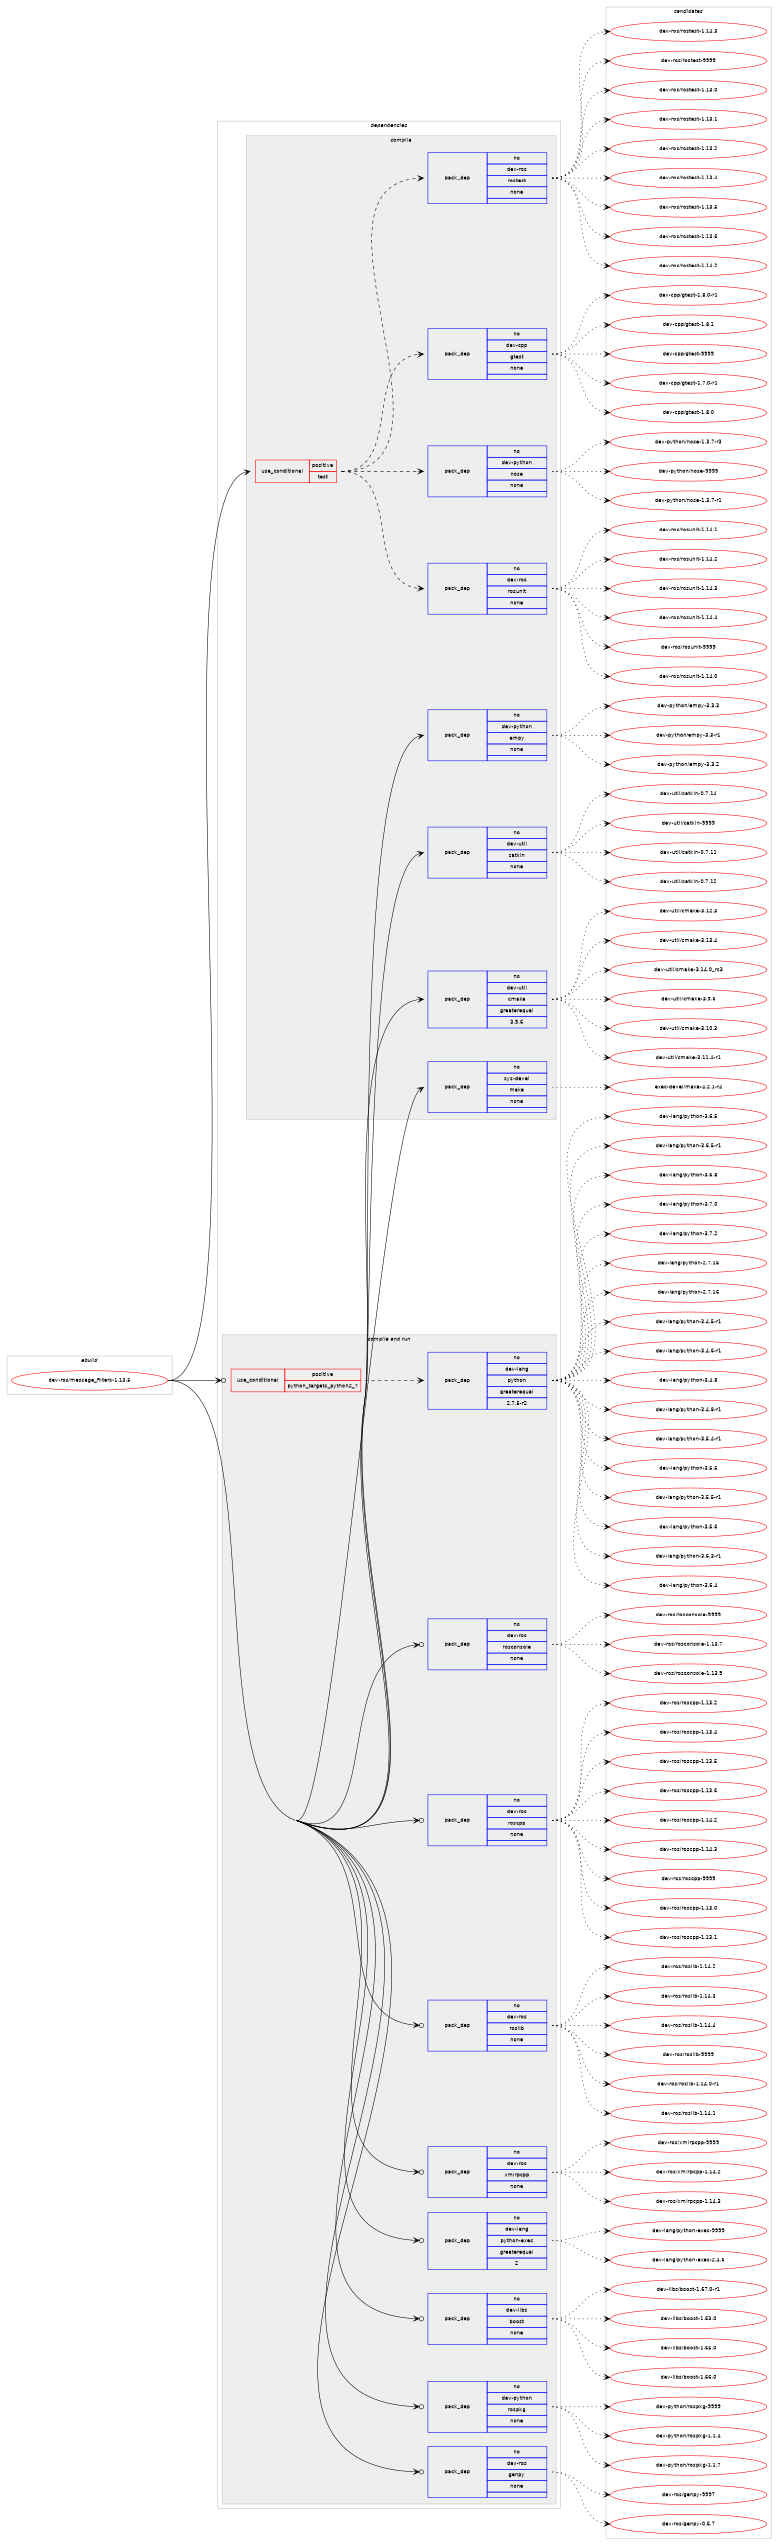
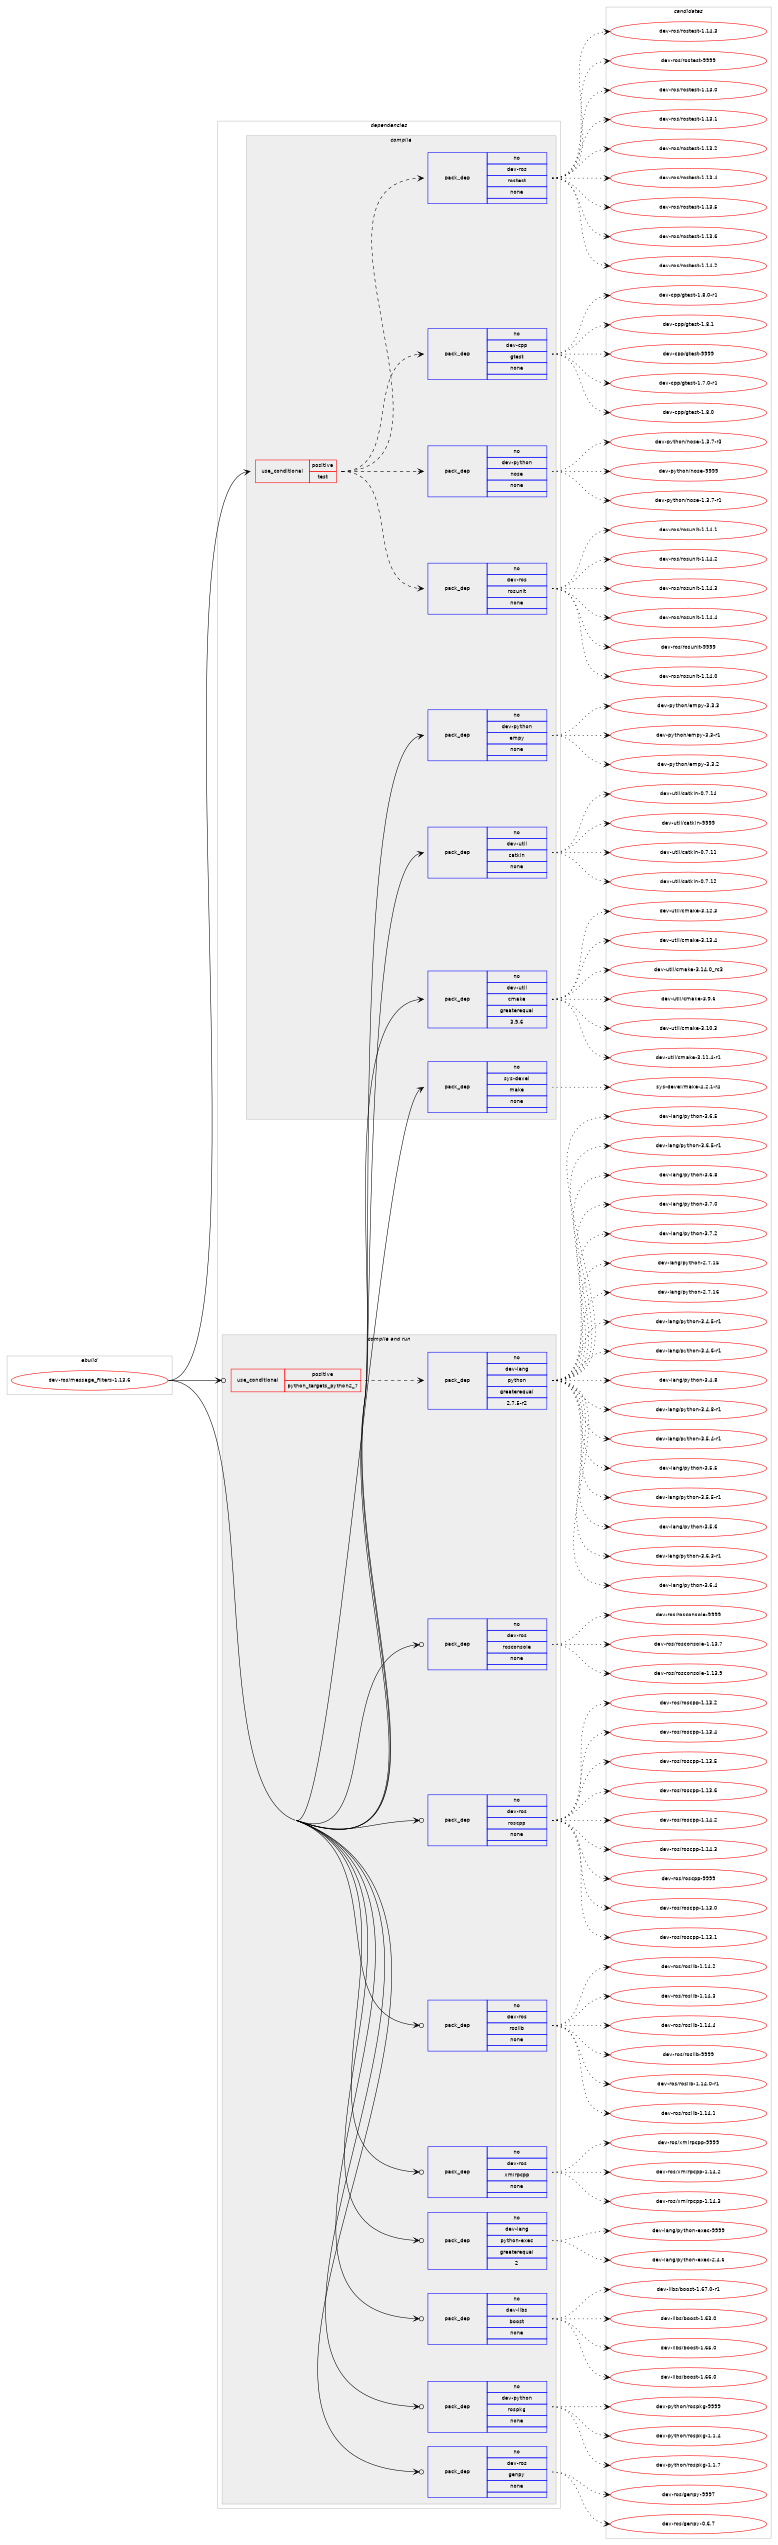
node "exec-devel/make-4.2.1-r4": label "exec-devel/make-4.2.1-r4" -> "sys-devel/make-4.2.1-r4"
node "dev-ros/message_filters-1.13.5": label "dev-ros/message_filters-1.13.5" -> "dev-ros/message_filters-1.13.6"
